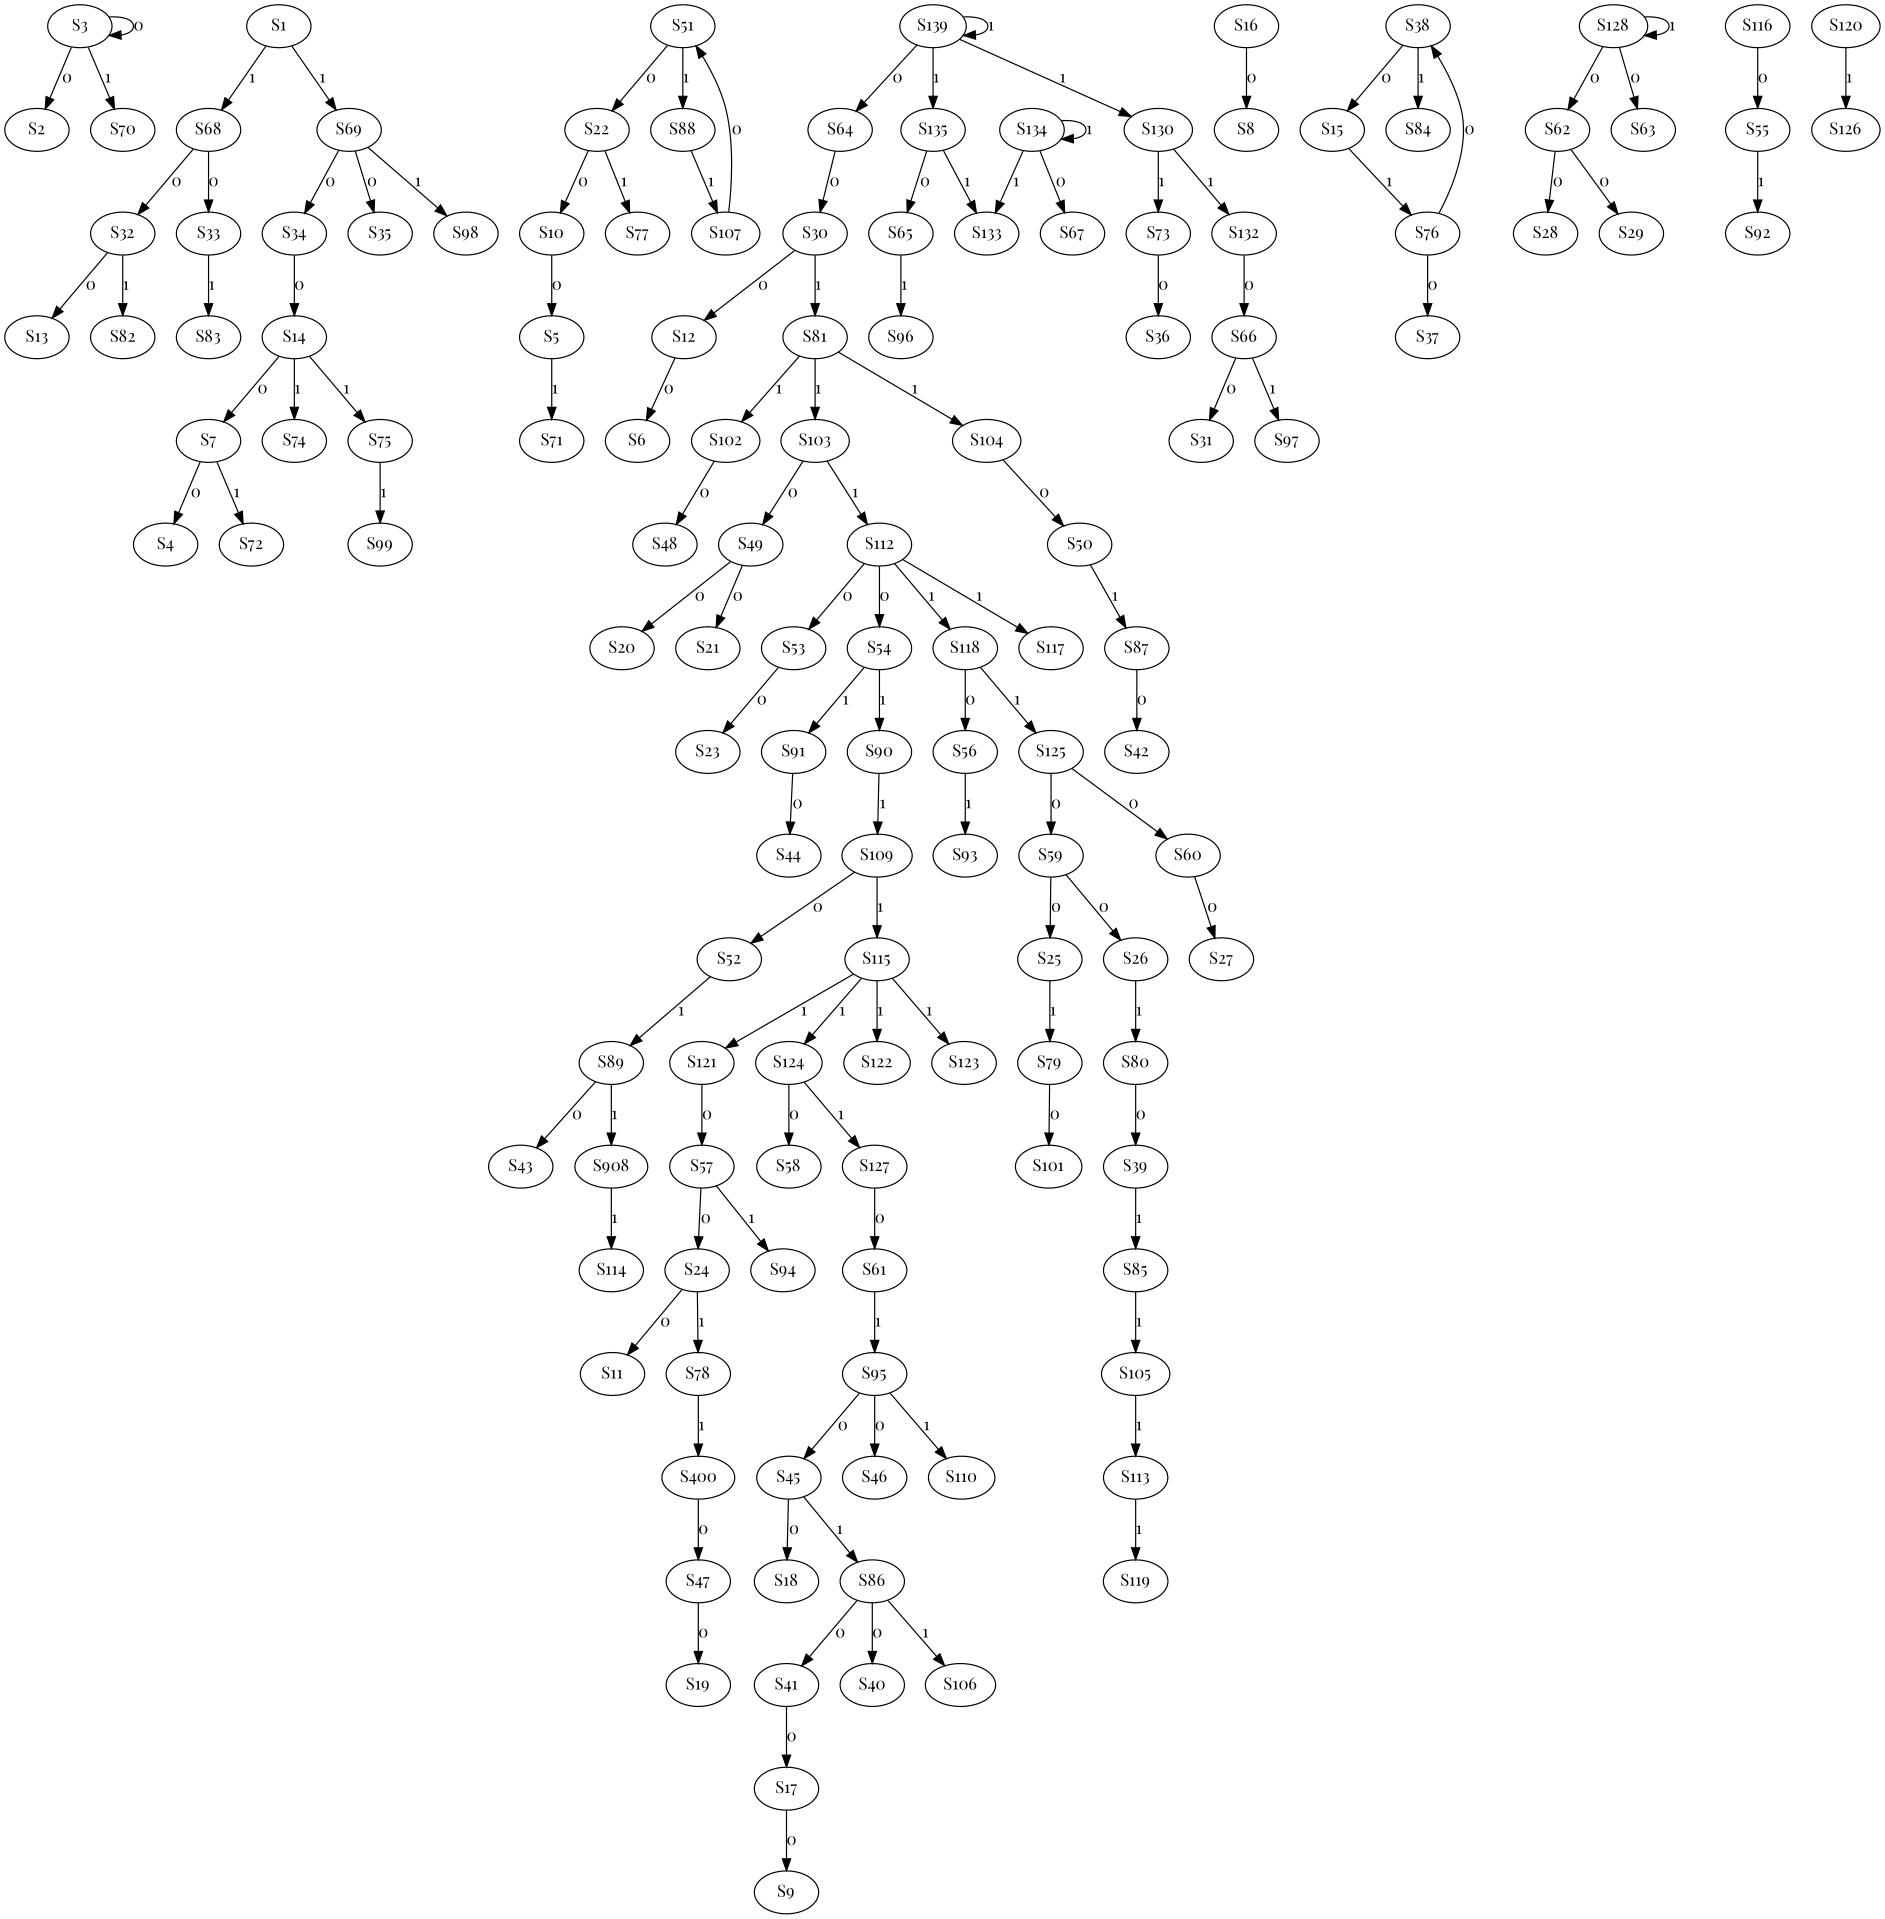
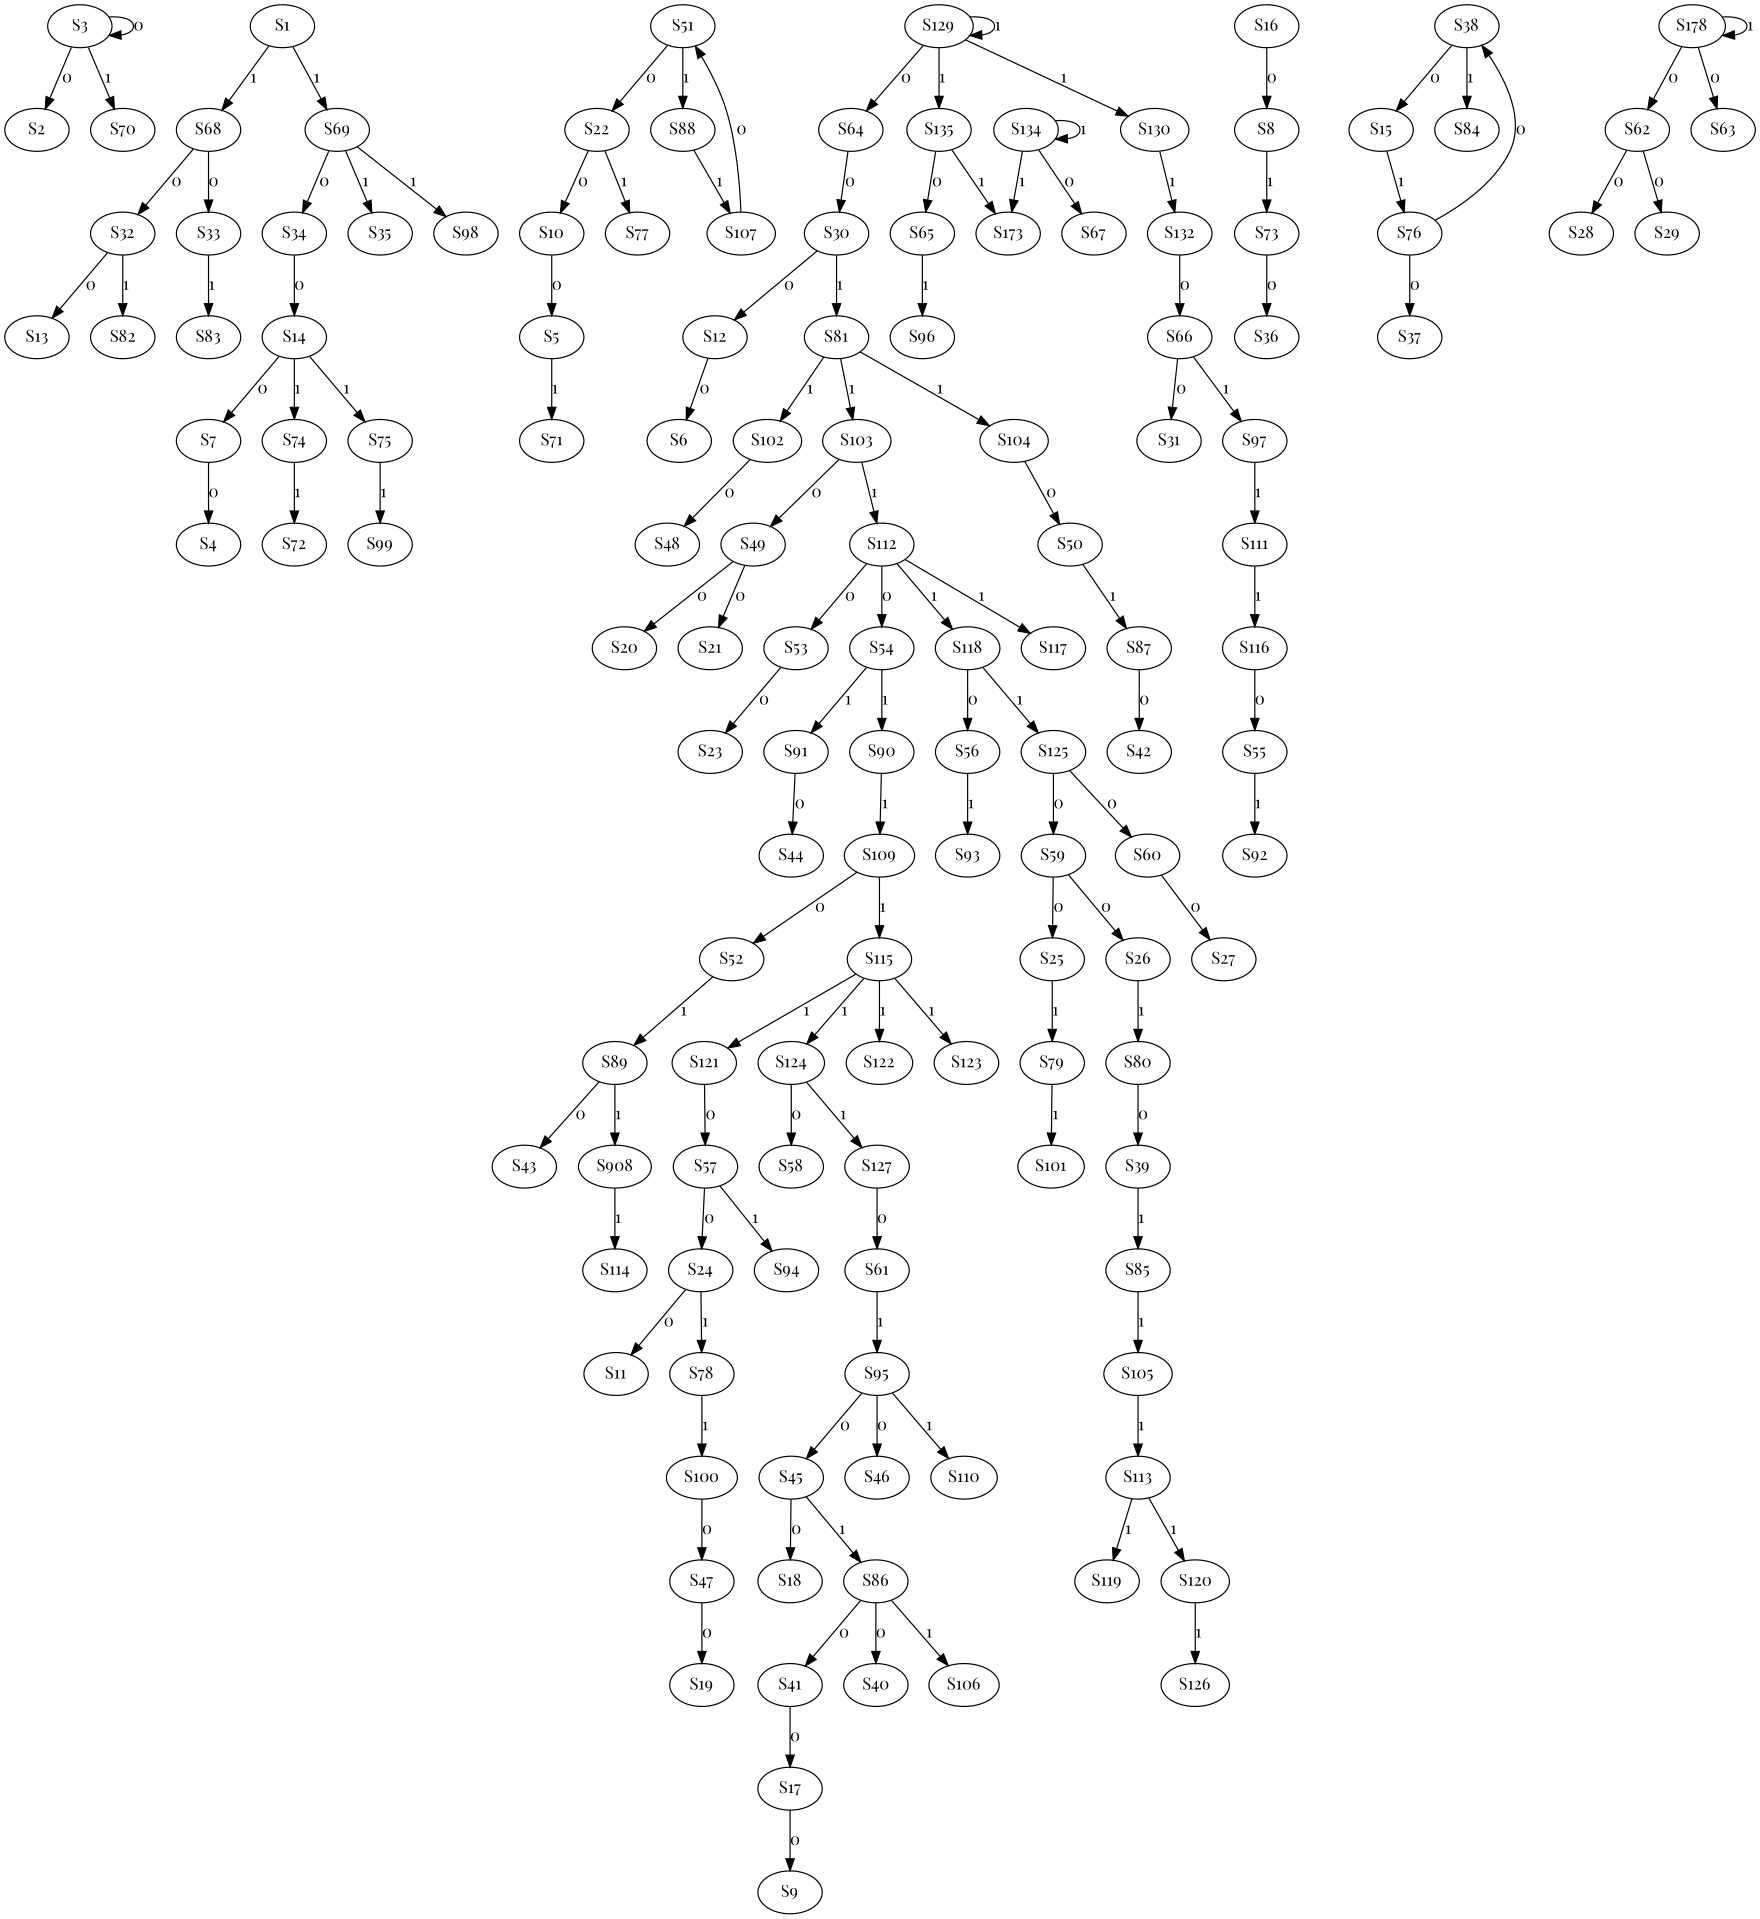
node "S139": label "S139" -> "S129"
node "S128": label "S128" -> "S178"
edge "S130" -> "S73": now "S8" -> "S73"
edge "S69" -> "S35": label "0" -> "1"
node "S133": label "S133" -> "S173"
edge "S7" -> "S72": now "S74" -> "S72"
node "S111": added
edge "S79" -> "S101": label "0" -> "1"
node "S400": label "S400" -> "S100"
edge "S113" -> "S120": added, label "1"
